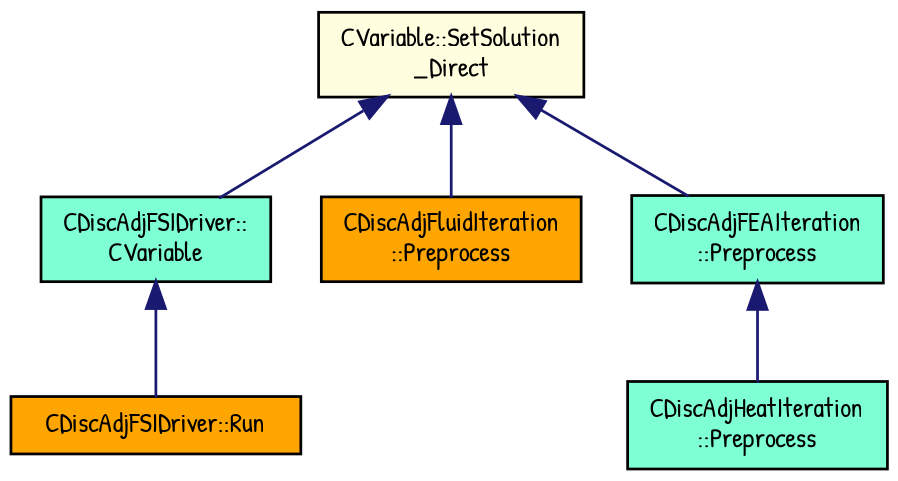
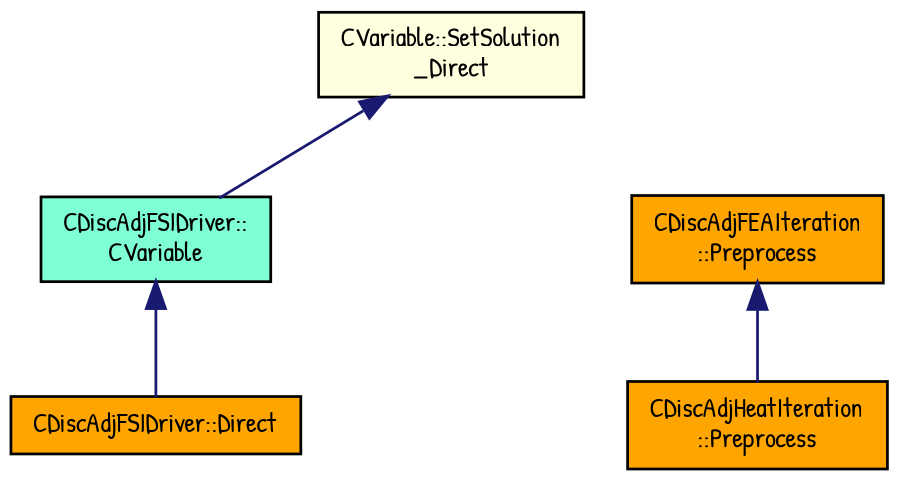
edge "CDiscAdjFEAIteration ::Preprocess" -> "CVariable::SetSolution _Direct": removed
node "CDiscAdjFluidIteration ::Preprocess": removed
node "CDiscAdjFEAIteration ::Preprocess": fillcolor aquamarine -> orange
node "CDiscAdjFSIDriver::Run": label "CDiscAdjFSIDriver::Run" -> "CDiscAdjFSIDriver::Direct"
node "CDiscAdjHeatIteration ::Preprocess": fillcolor aquamarine -> orange
